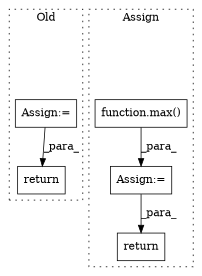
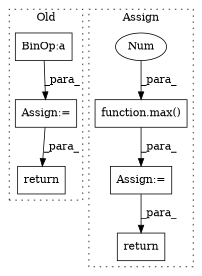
node "BinOp:a": added
node "Num": added
